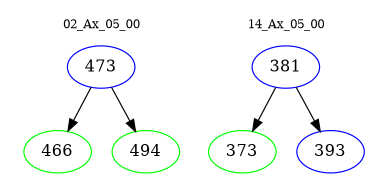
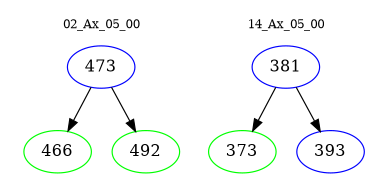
node "494": label "494" -> "492"
